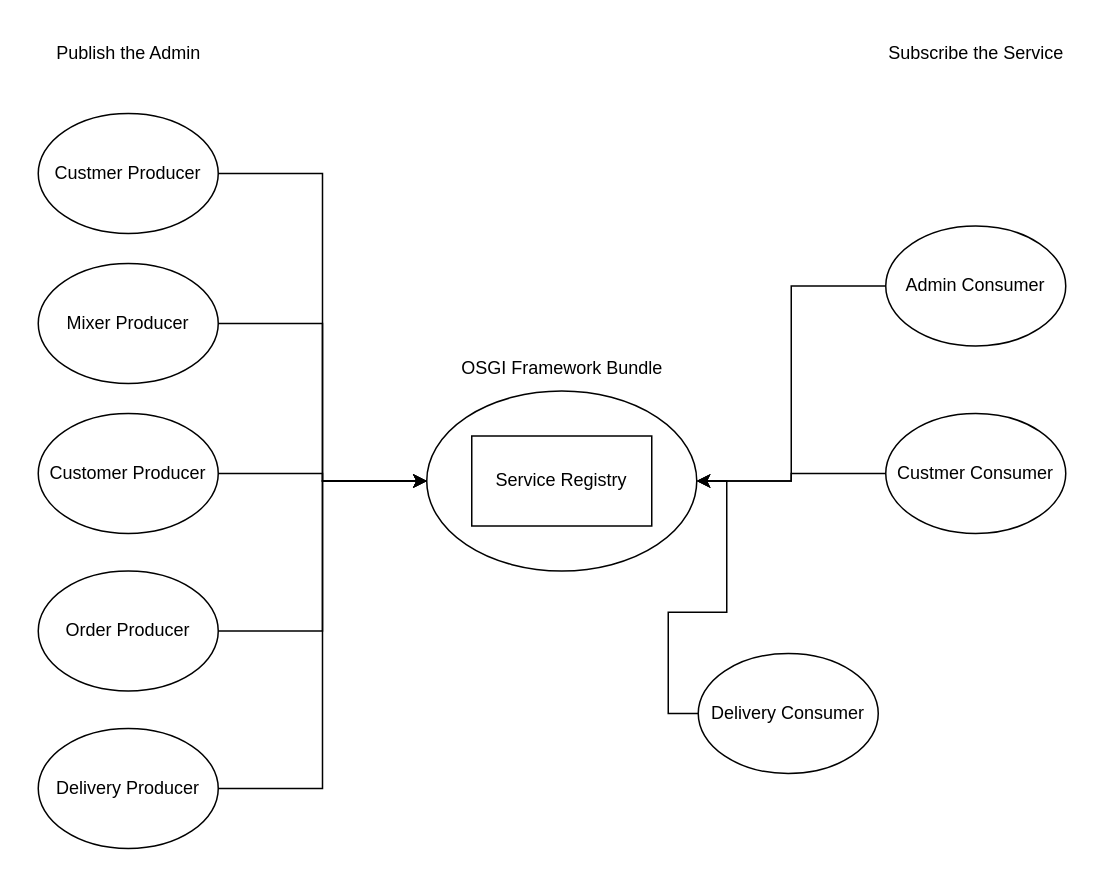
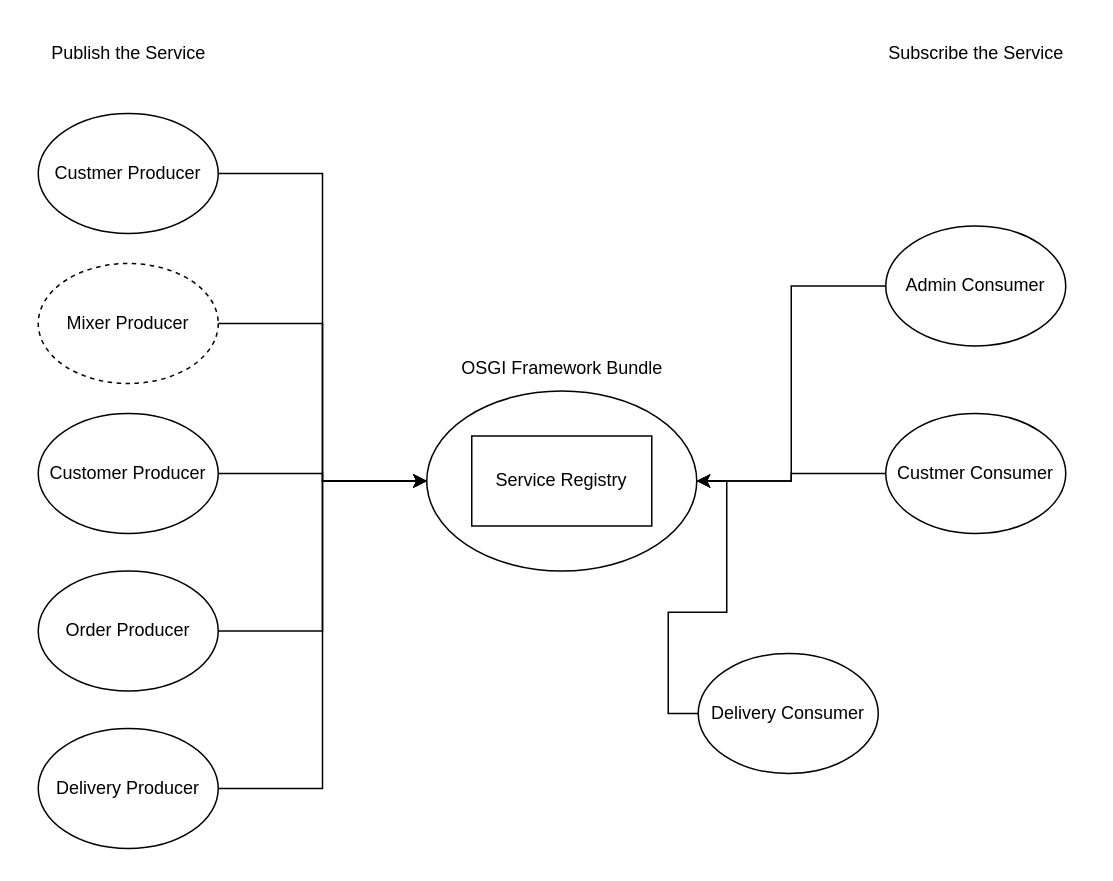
node "Publish the Admin": label "Publish the Admin" -> "Publish the Service"
node "Mixer Producer": style solid -> dashed
